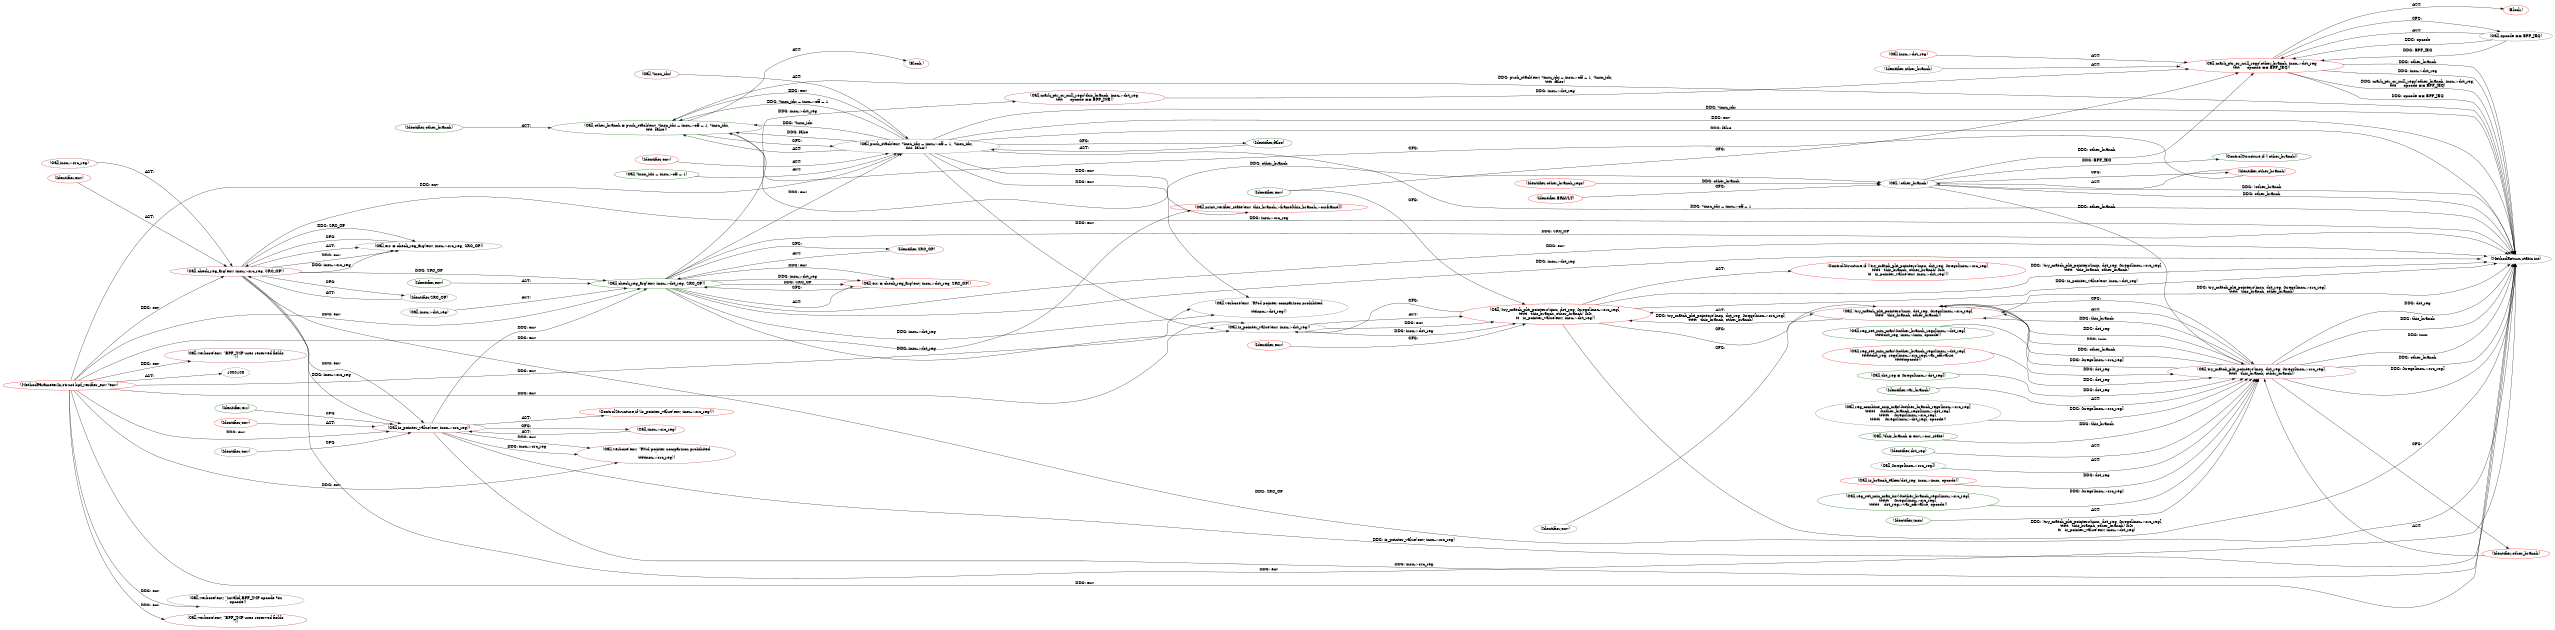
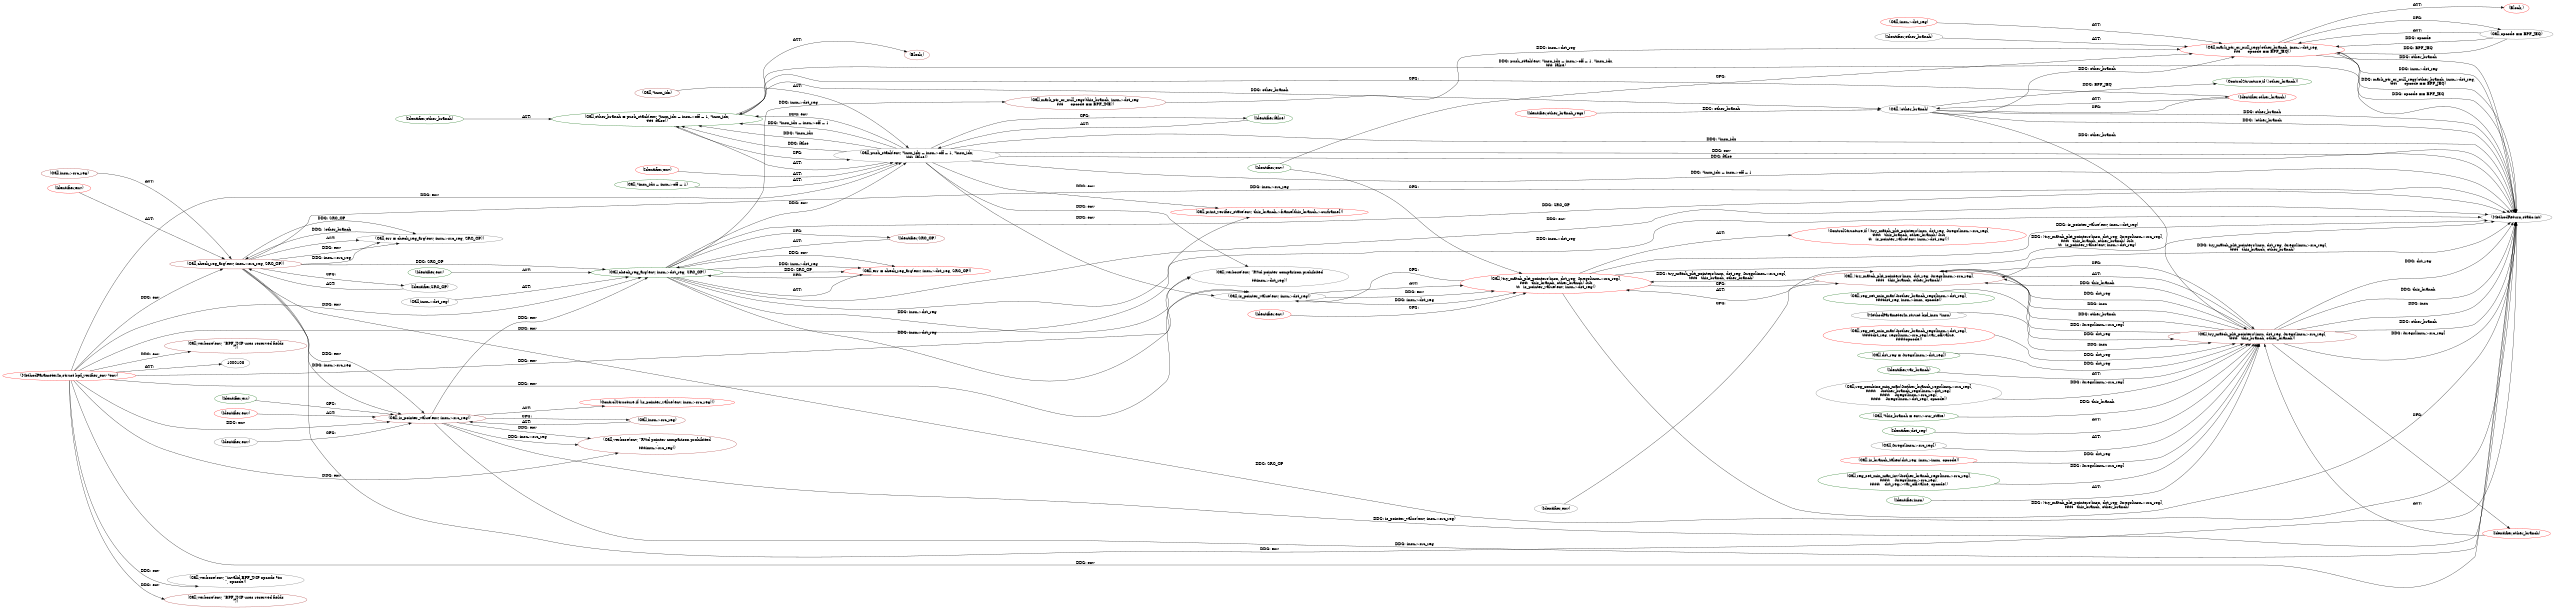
node "(Identifier,EFAULT)": removed
edge "(Call,err = check_reg_arg(env, insn->src_reg, SRC_OP))" -> "(Call,check_reg_arg(env, insn->src_reg, SRC_OP))": label "CFG: " -> "DDG: !other_branch"
node "(MethodParameterIn,struct bpf_insn *insn)": added
